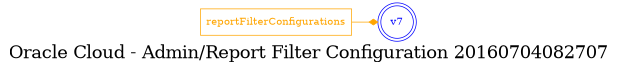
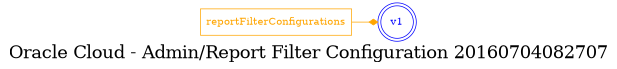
node "v7": label "v7" -> "v1"
